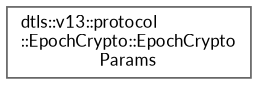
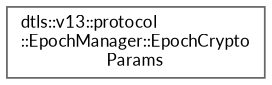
node "dtls::v13::protocol ::EpochCrypto::EpochCrypto Params": label "dtls::v13::protocol ::EpochCrypto::EpochCrypto Params" -> "dtls::v13::protocol ::EpochManager::EpochCrypto Params"
